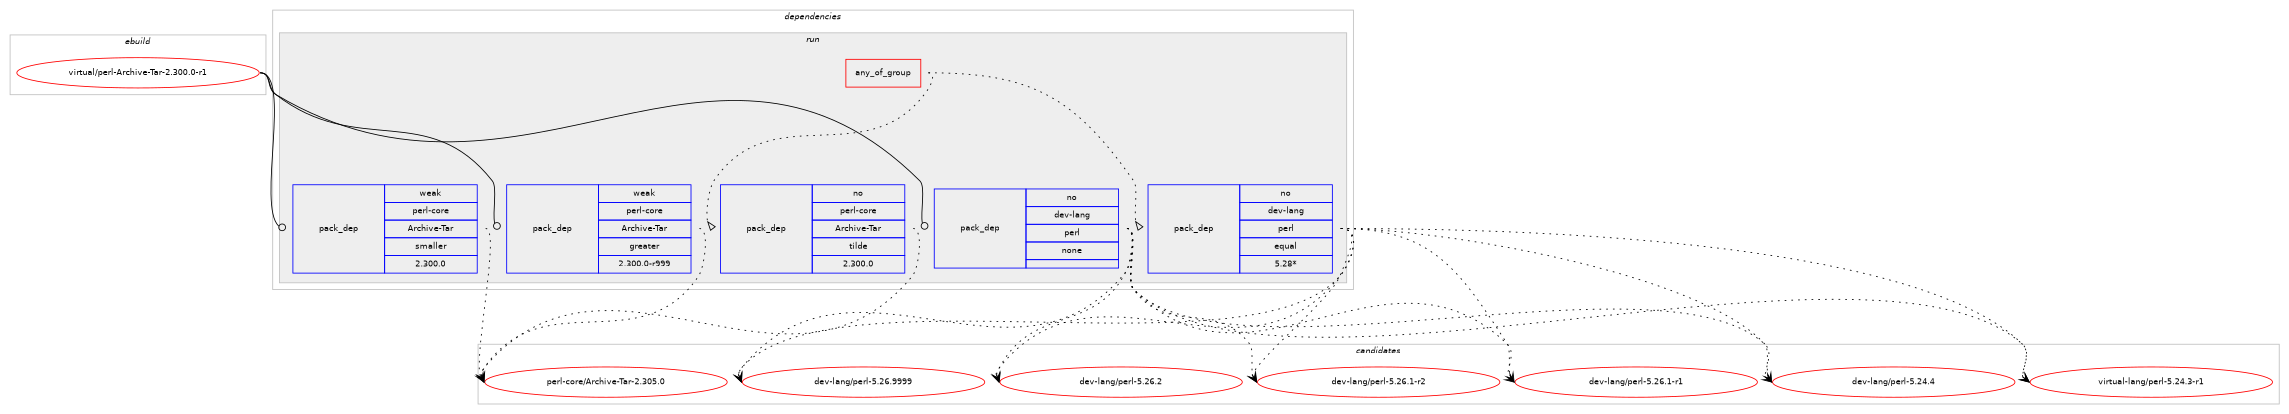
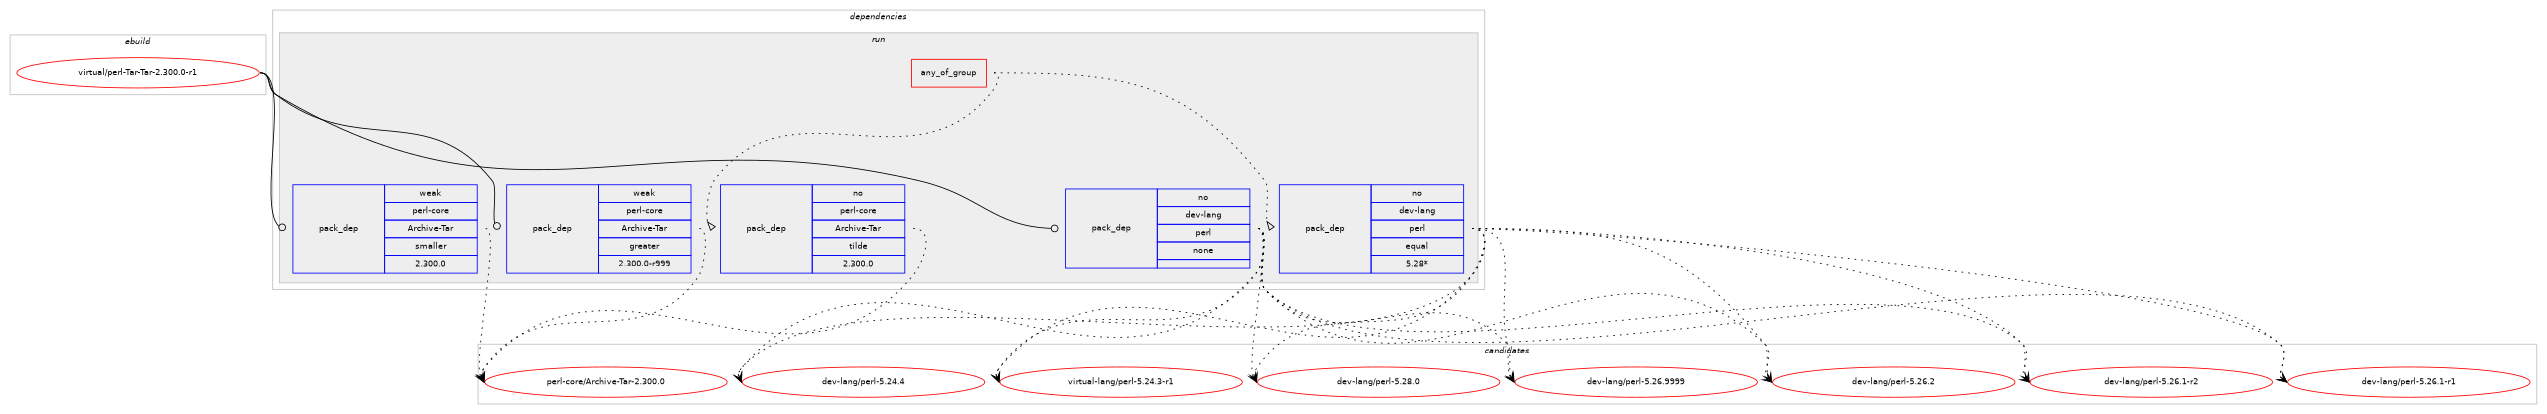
node "virtual/perl-Archive-Tar-2.300.0-r1": label "virtual/perl-Archive-Tar-2.300.0-r1" -> "virtual/perl-Tar-Tar-2.300.0-r1"
node "perl-core/Archive-Tar-2.305.0": label "perl-core/Archive-Tar-2.305.0" -> "perl-core/Archive-Tar-2.300.0"
node "dev-lang/perl-5.28.0": added
